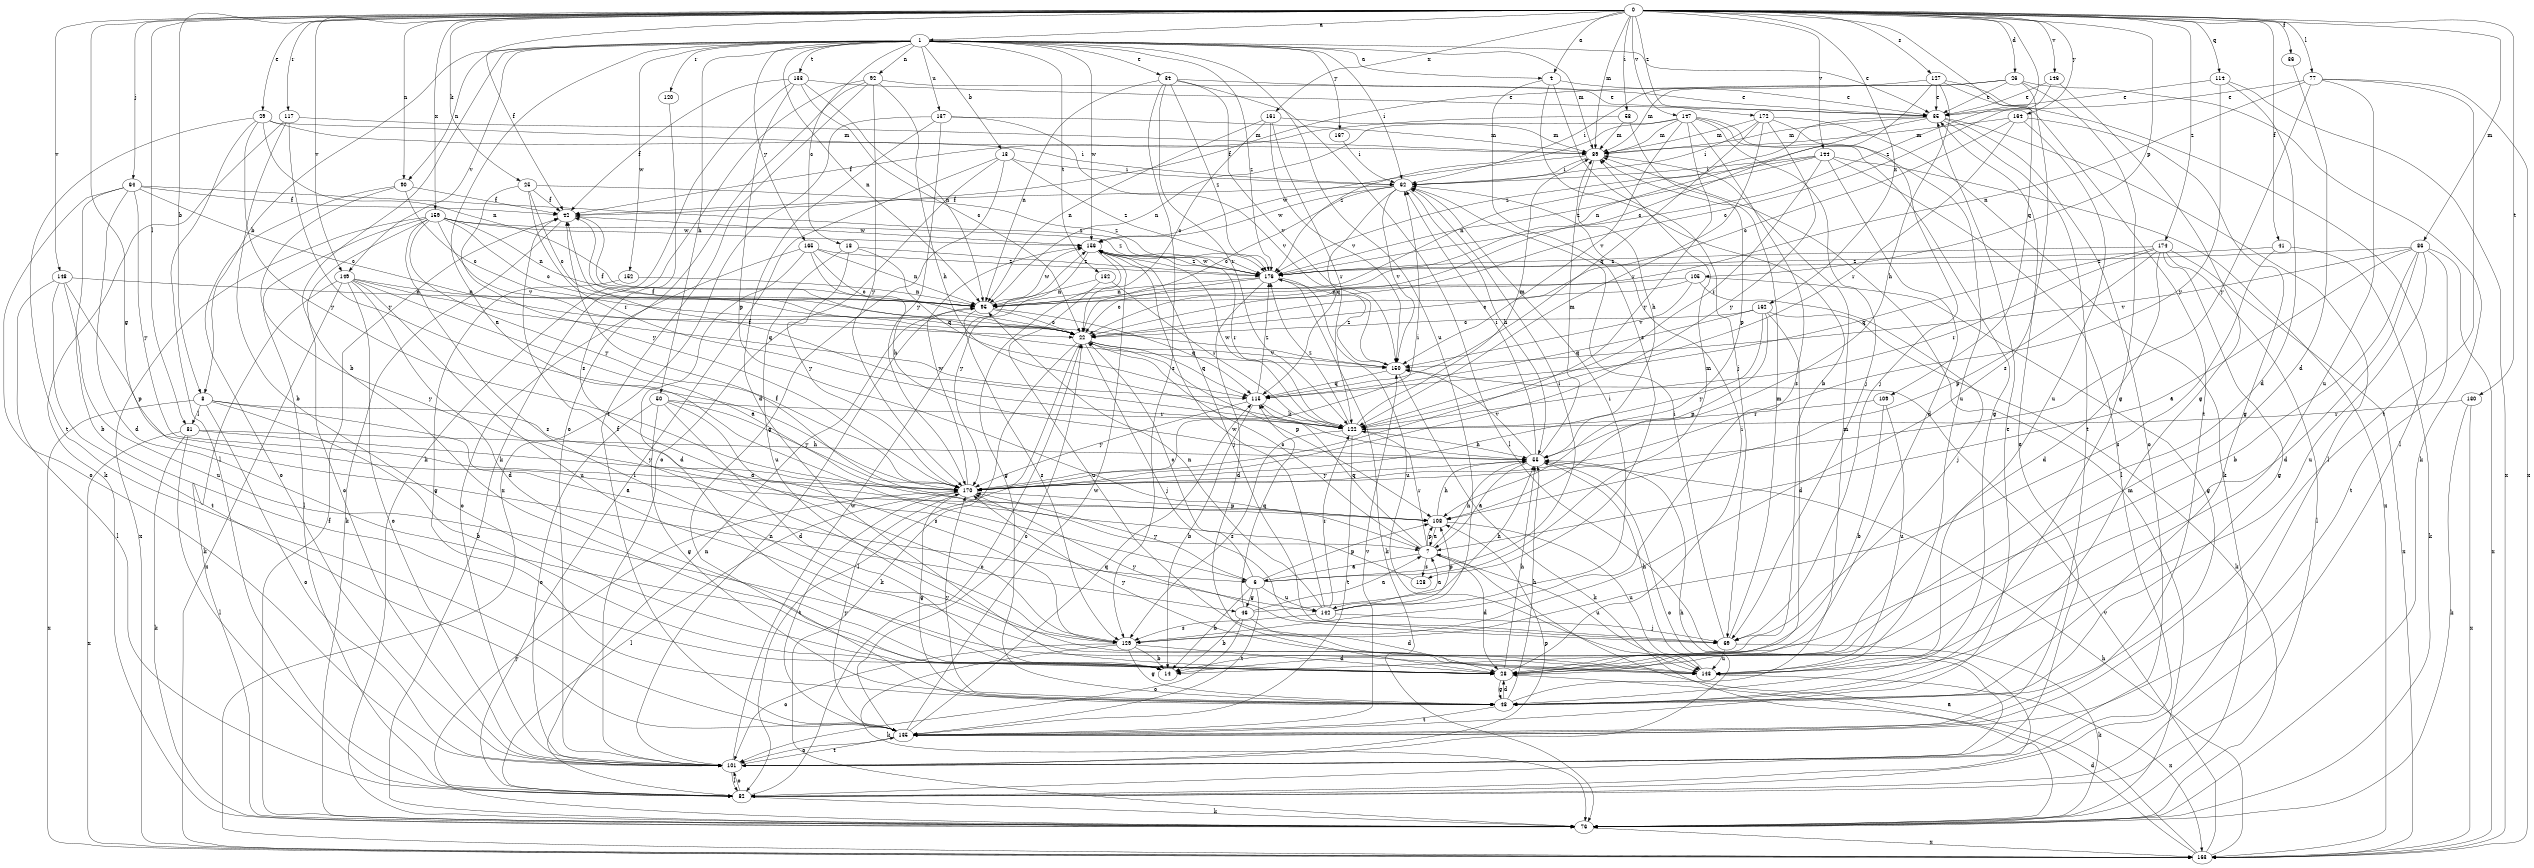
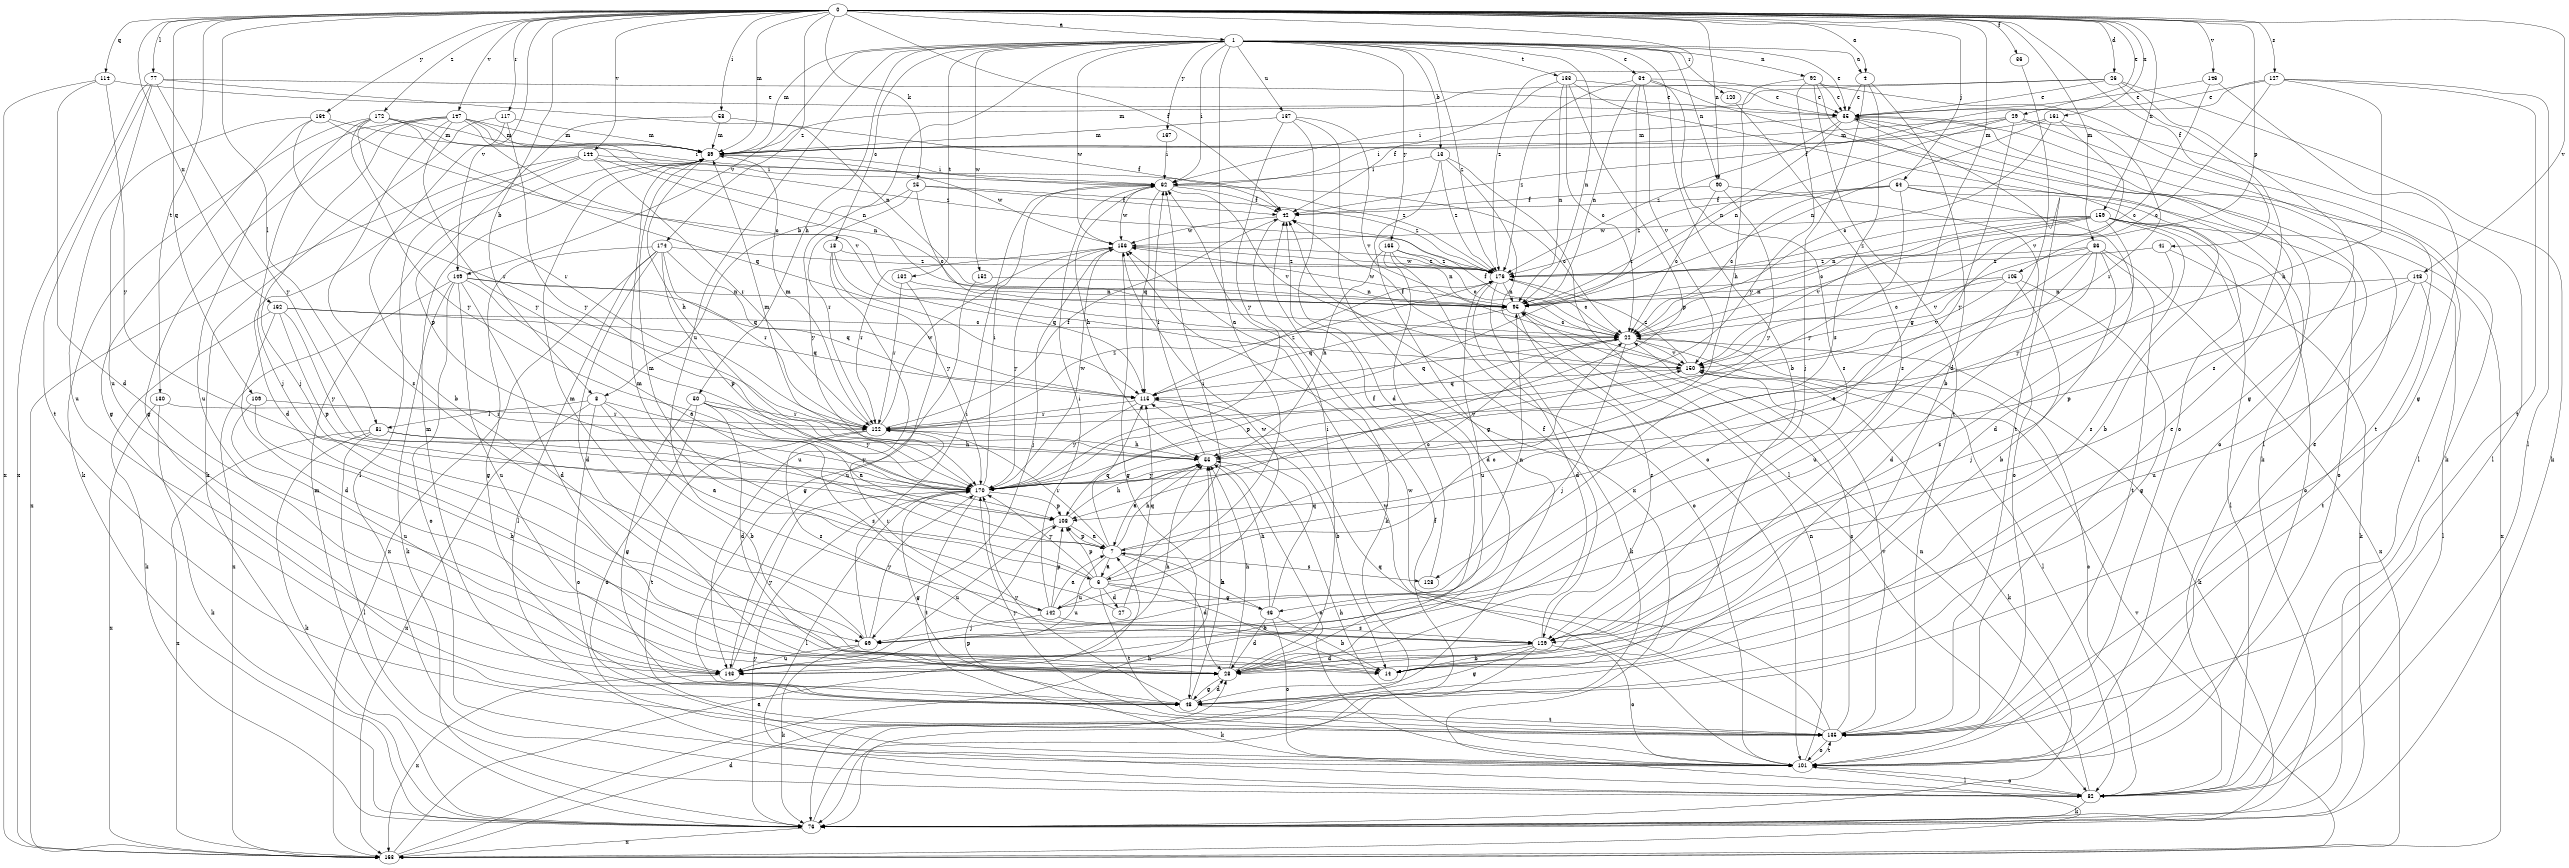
edge "115" -> "122": label "k" -> "r"
edge "90" -> "142": now "90" -> "170"
node "27": added
